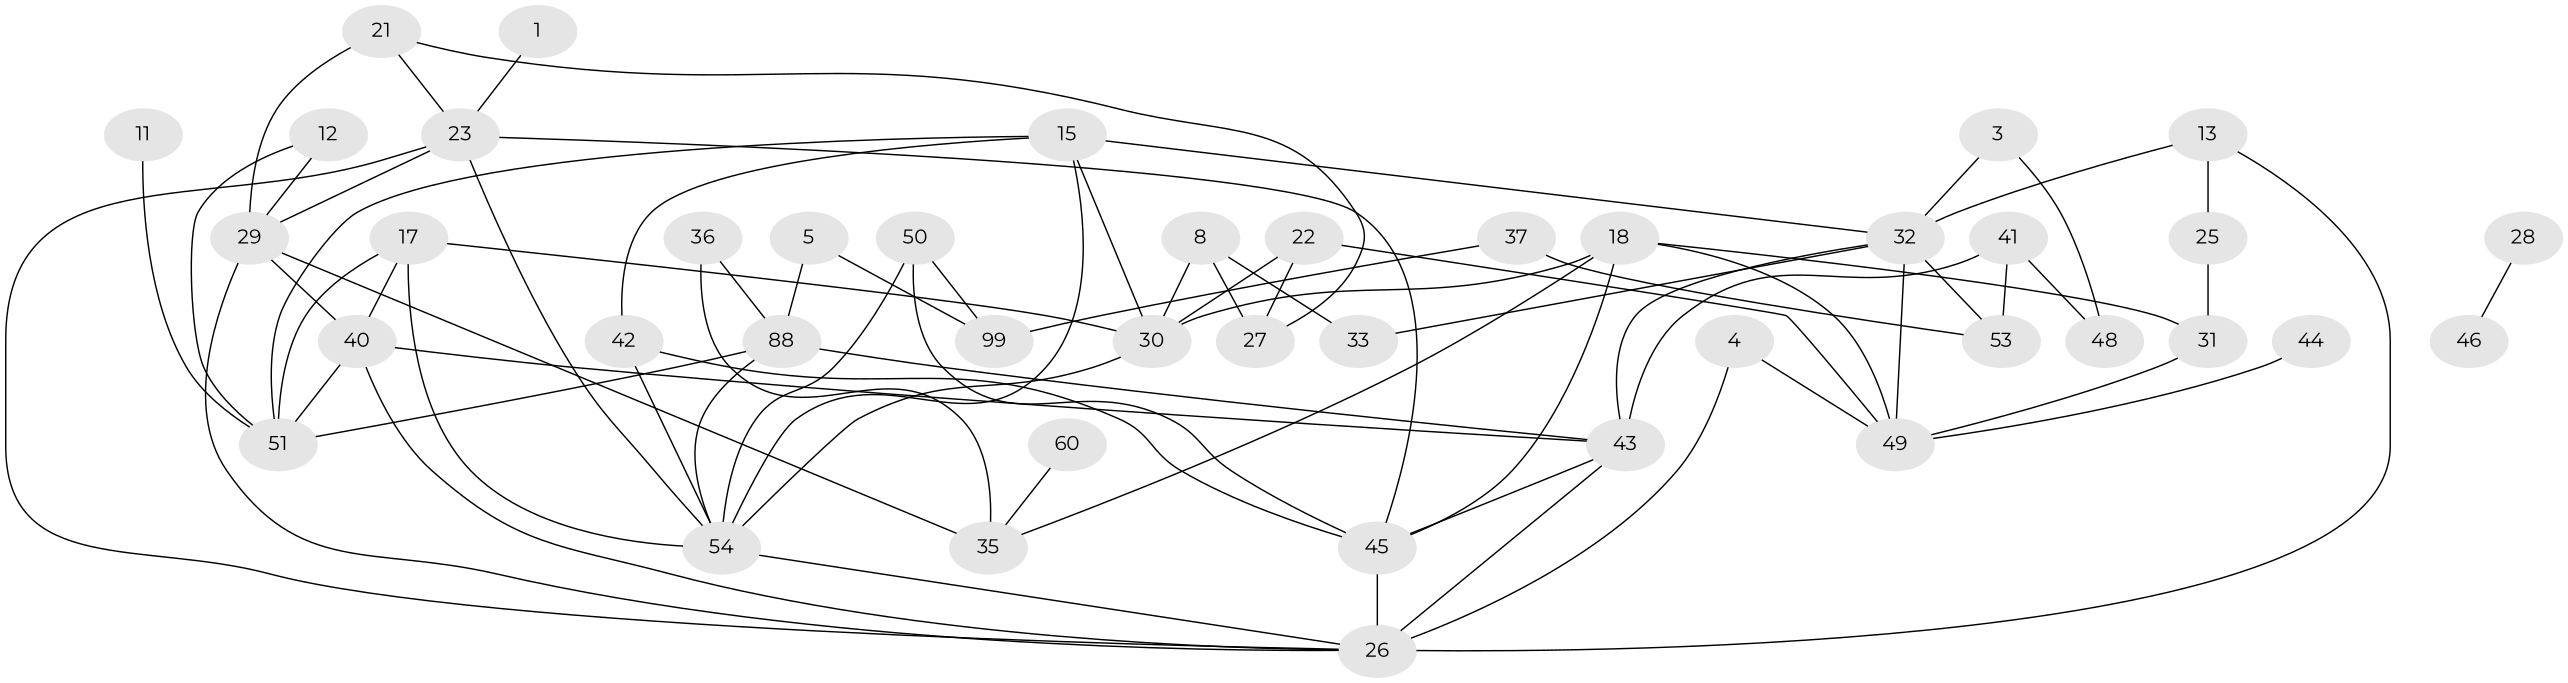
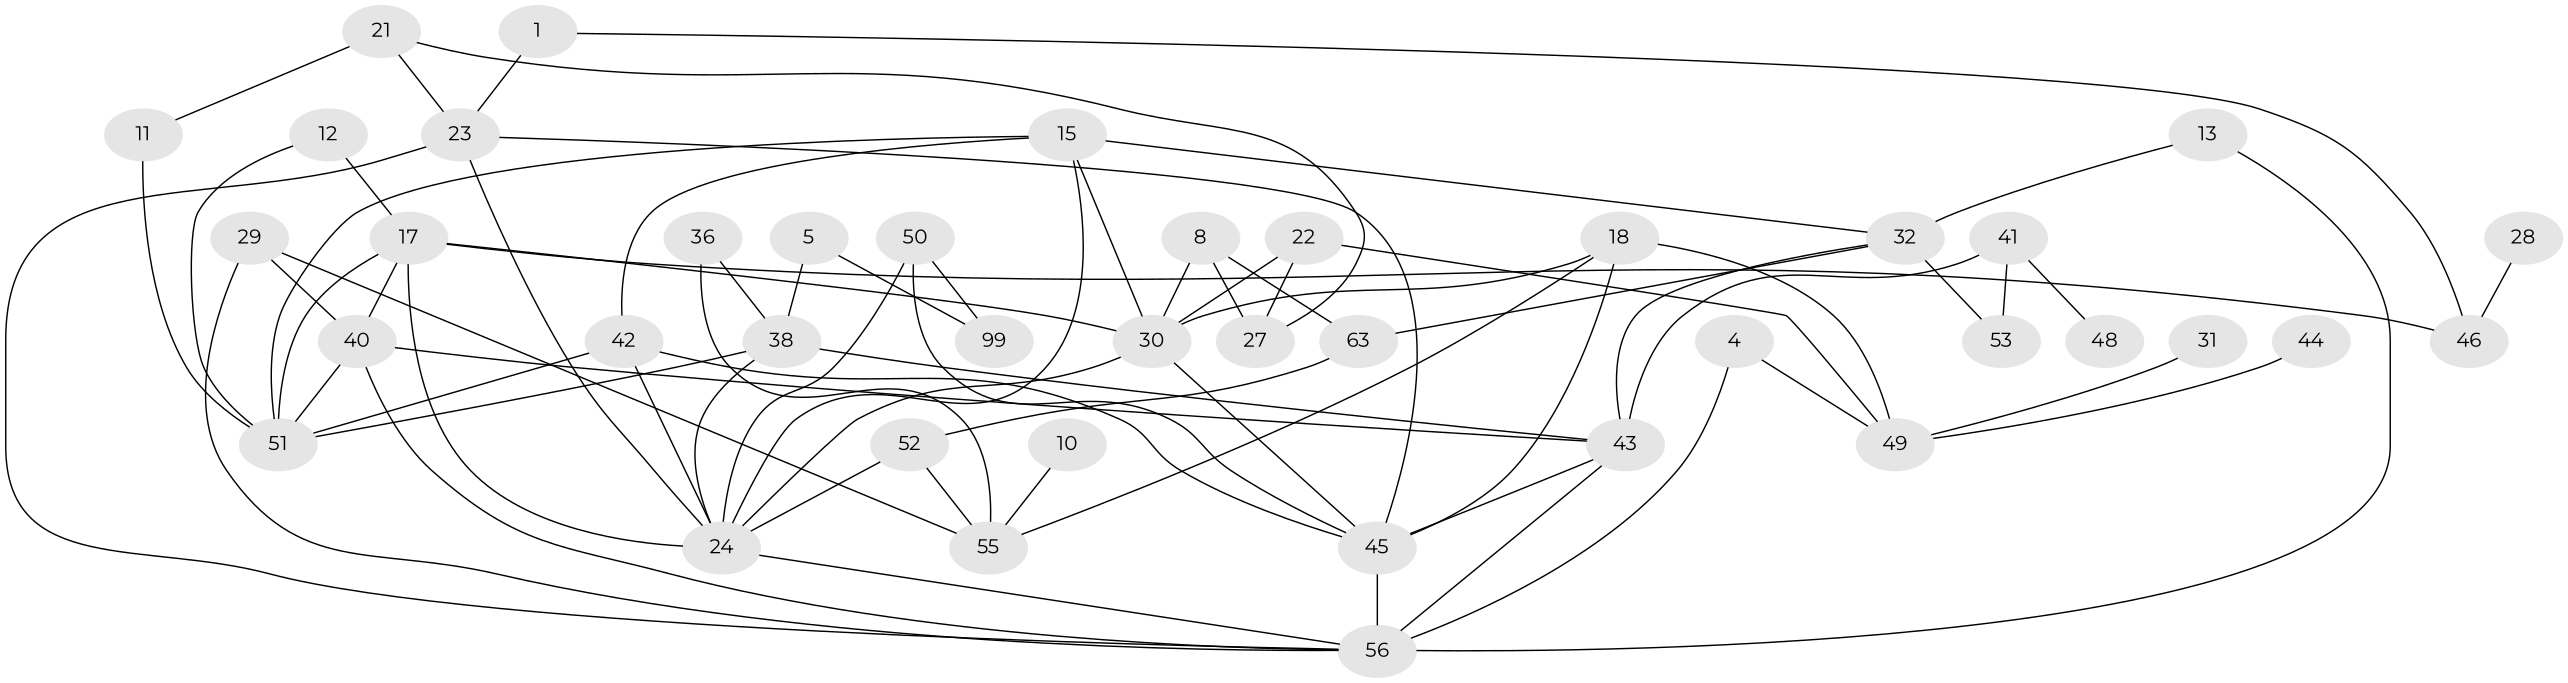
edge "1" -- "46": added
edge "21" -- "29": now "21" -- "11"
node "3": removed
edge "23" -- "29": removed
edge "12" -- "29": now "12" -- "17"
node "37": removed
node "25": removed
edge "17" -- "46": added
edge "18" -- "31": removed
node "88": label "88" -> "38"
node "33": label "33" -> "63"
edge "32" -- "49": removed
edge "42" -- "51": added
node "52": added
node "60": label "60" -> "10"
edge "30" -- "45": added
node "54": label "54" -> "24"
node "35": label "35" -> "55"
node "26": label "26" -> "56"
